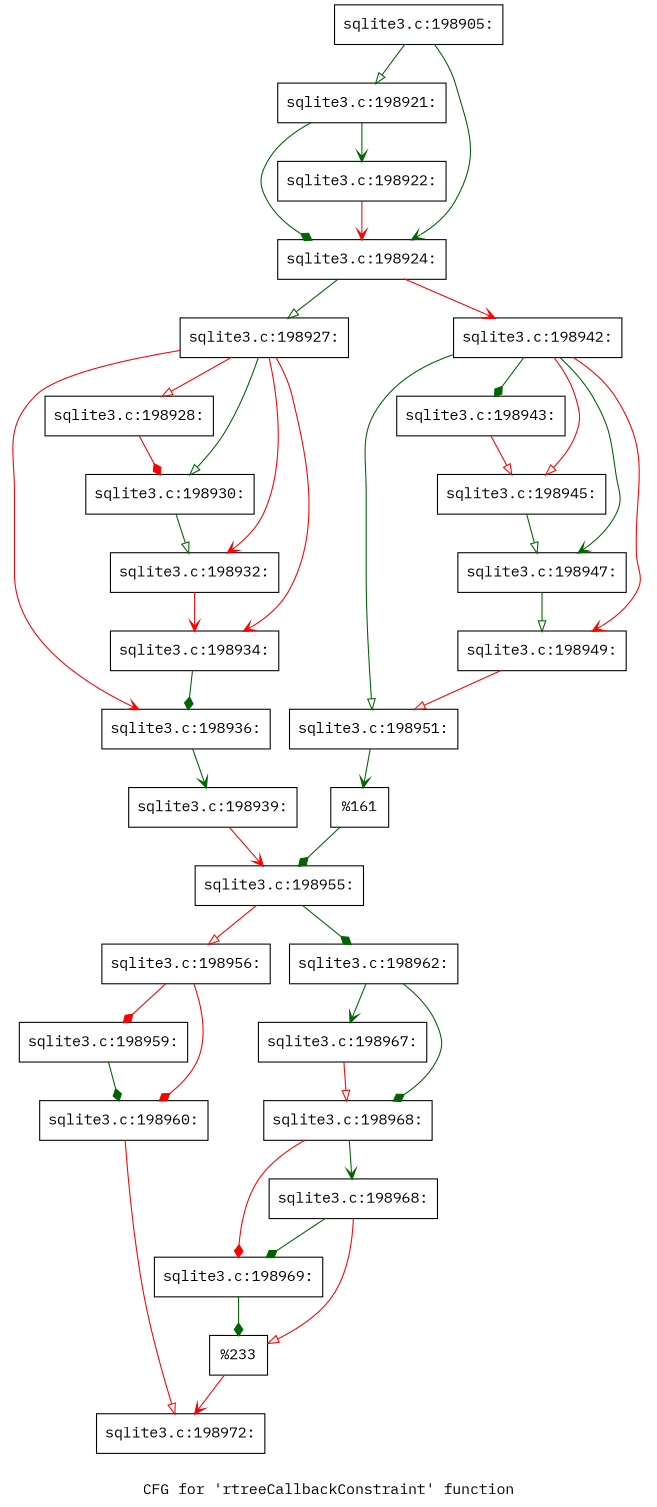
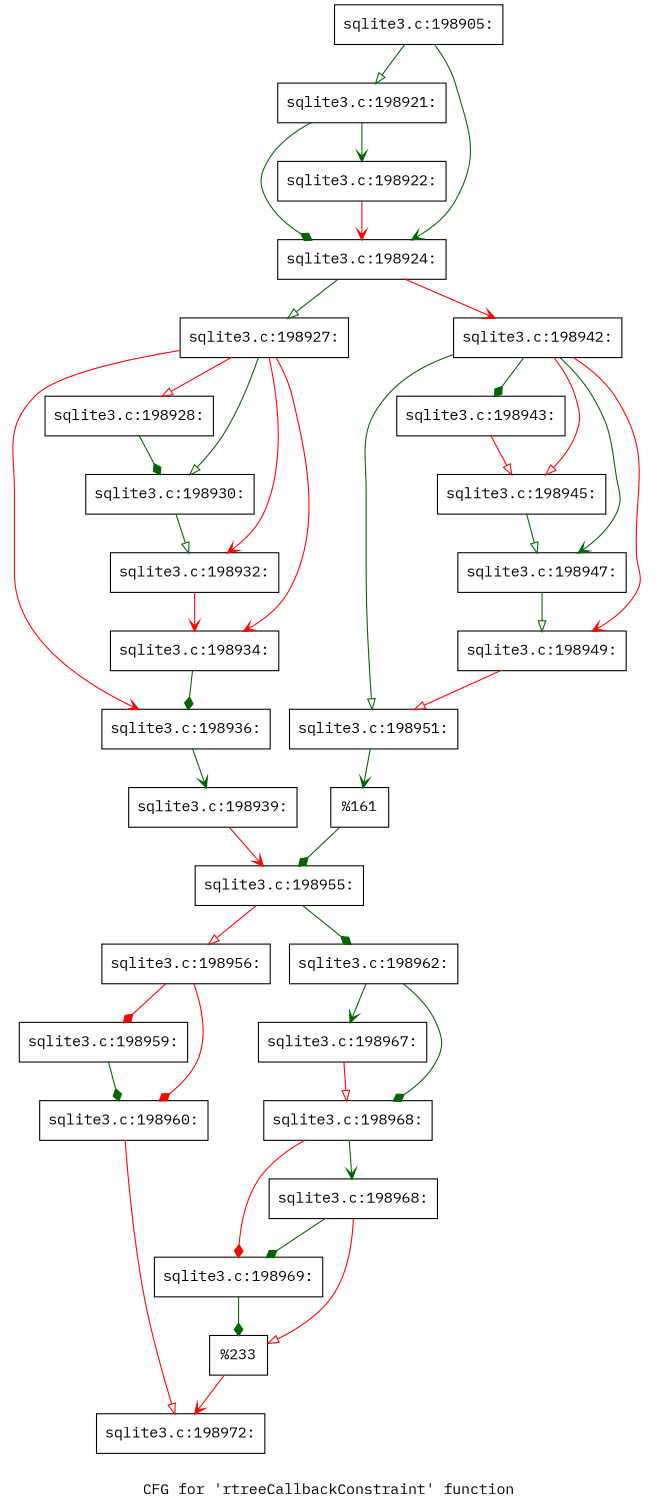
edge "sqlite3.c:198928:" -> "sqlite3.c:198930:": color red -> darkgreen
